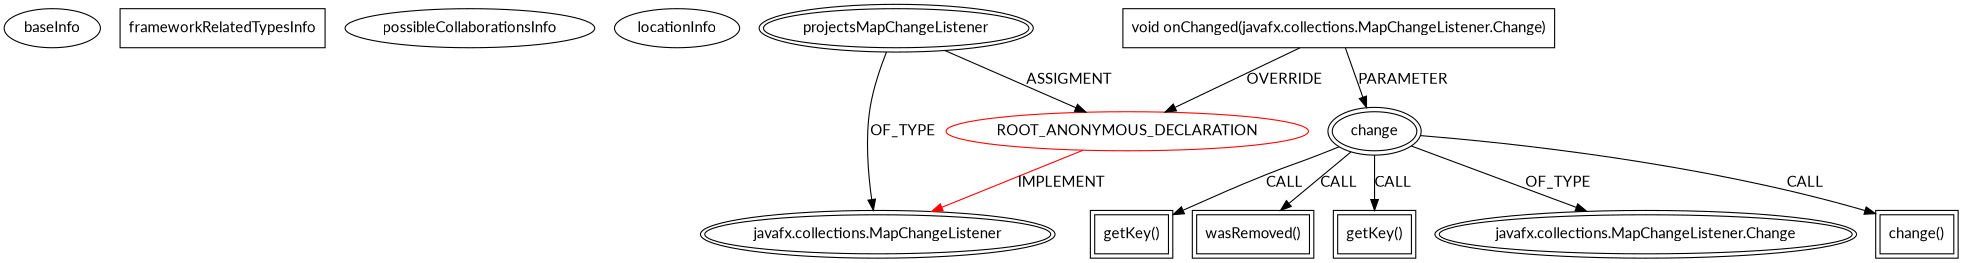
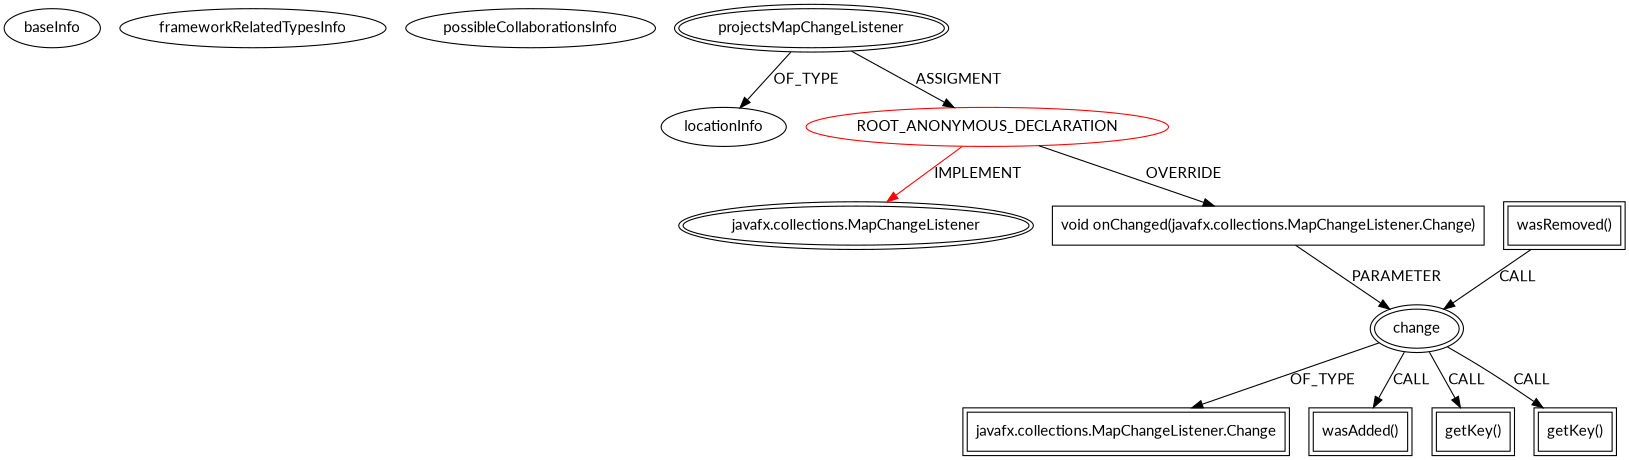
node "frameworkRelatedTypesInfo": shape box -> ellipse
edge "void onChanged(javafx.collections.MapChangeListener.Change)" -> "ROOT_ANONYMOUS_DECLARATION": reversed
edge "projectsMapChangeListener" -> "javafx.collections.MapChangeListener": now "projectsMapChangeListener" -> "locationInfo"
edge "change" -> "wasRemoved()": reversed
node "javafx.collections.MapChangeListener.Change": shape ellipse -> box
node "change()": label "change()" -> "wasAdded()"
